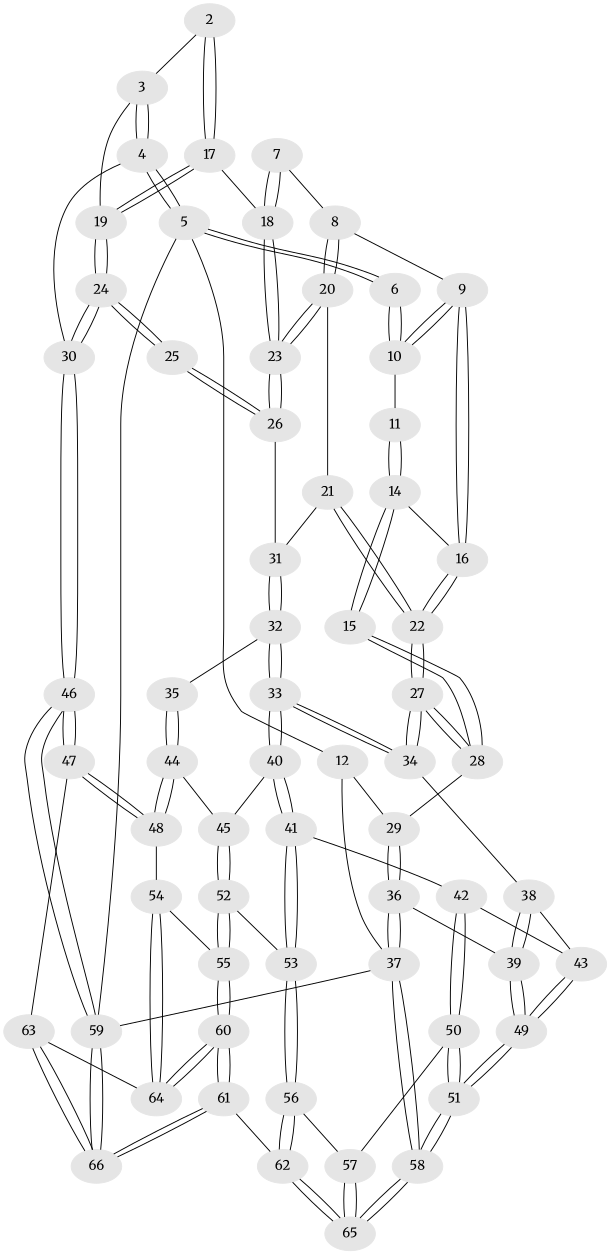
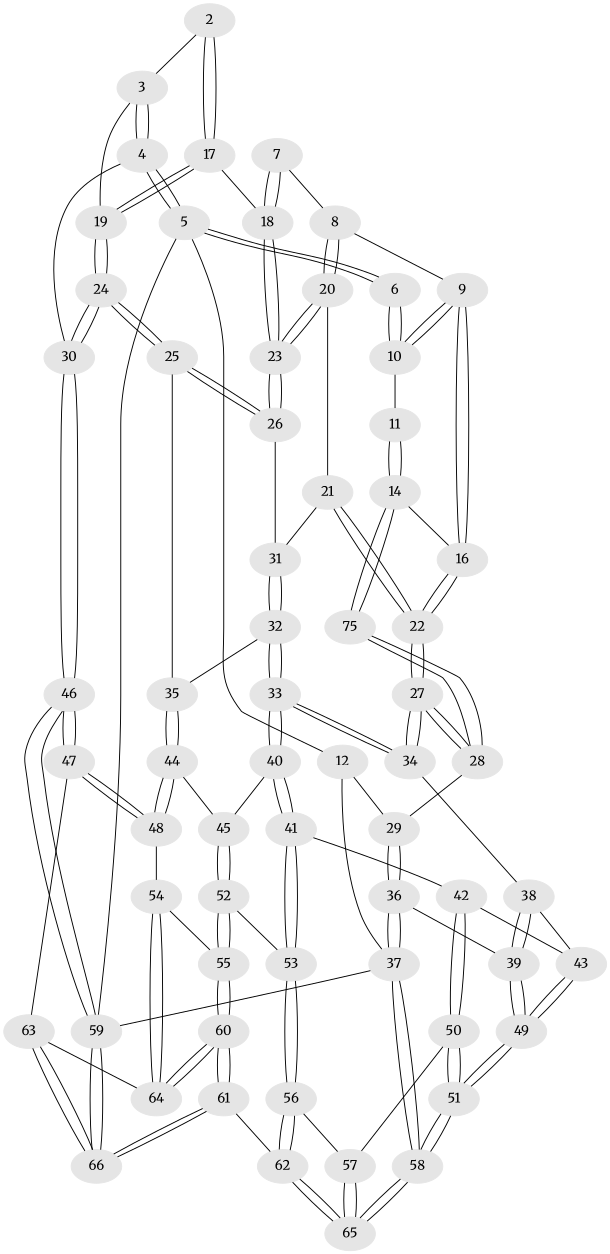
edge "25" -- "35": added
node "15": label "15" -> "75"
